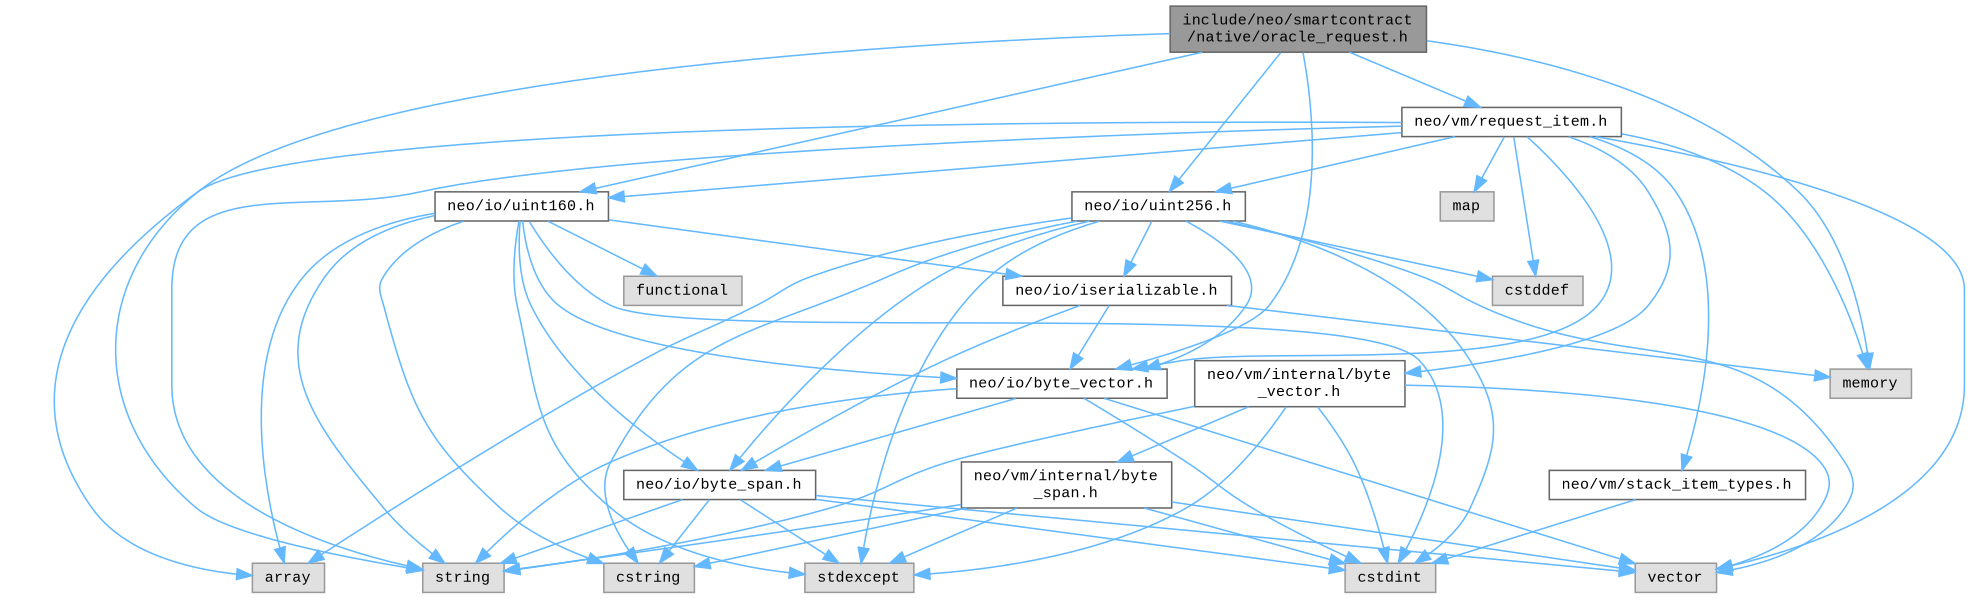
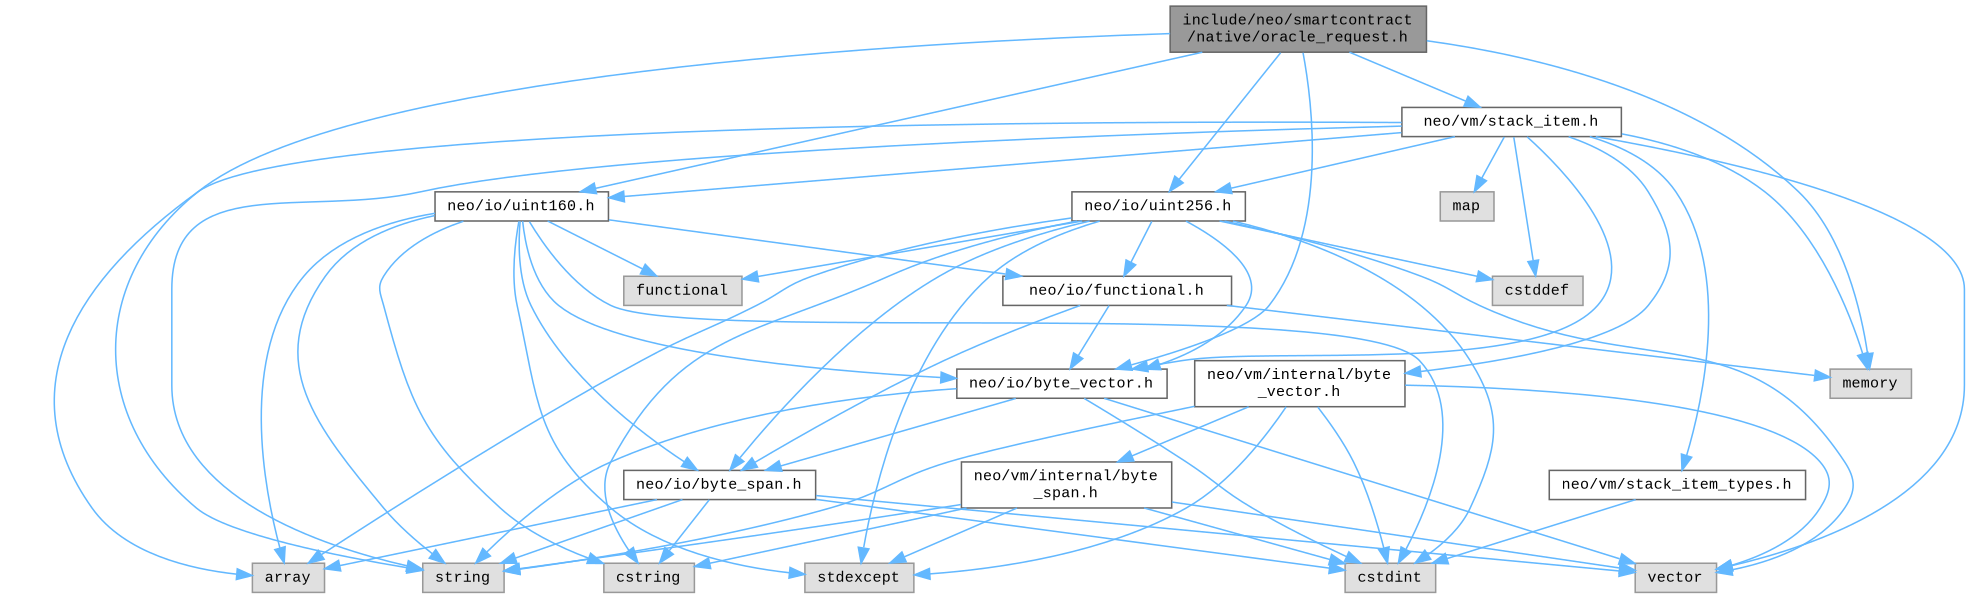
node "neo/vm/request_item.h": label "neo/vm/request_item.h" -> "neo/vm/stack_item.h"
edge "neo/io/uint256.h" -> "functional": added
node "neo/io/iserializable.h": label "neo/io/iserializable.h" -> "neo/io/functional.h"
edge "neo/io/byte_span.h" -> "stdexcept": now "neo/io/byte_span.h" -> "array"
